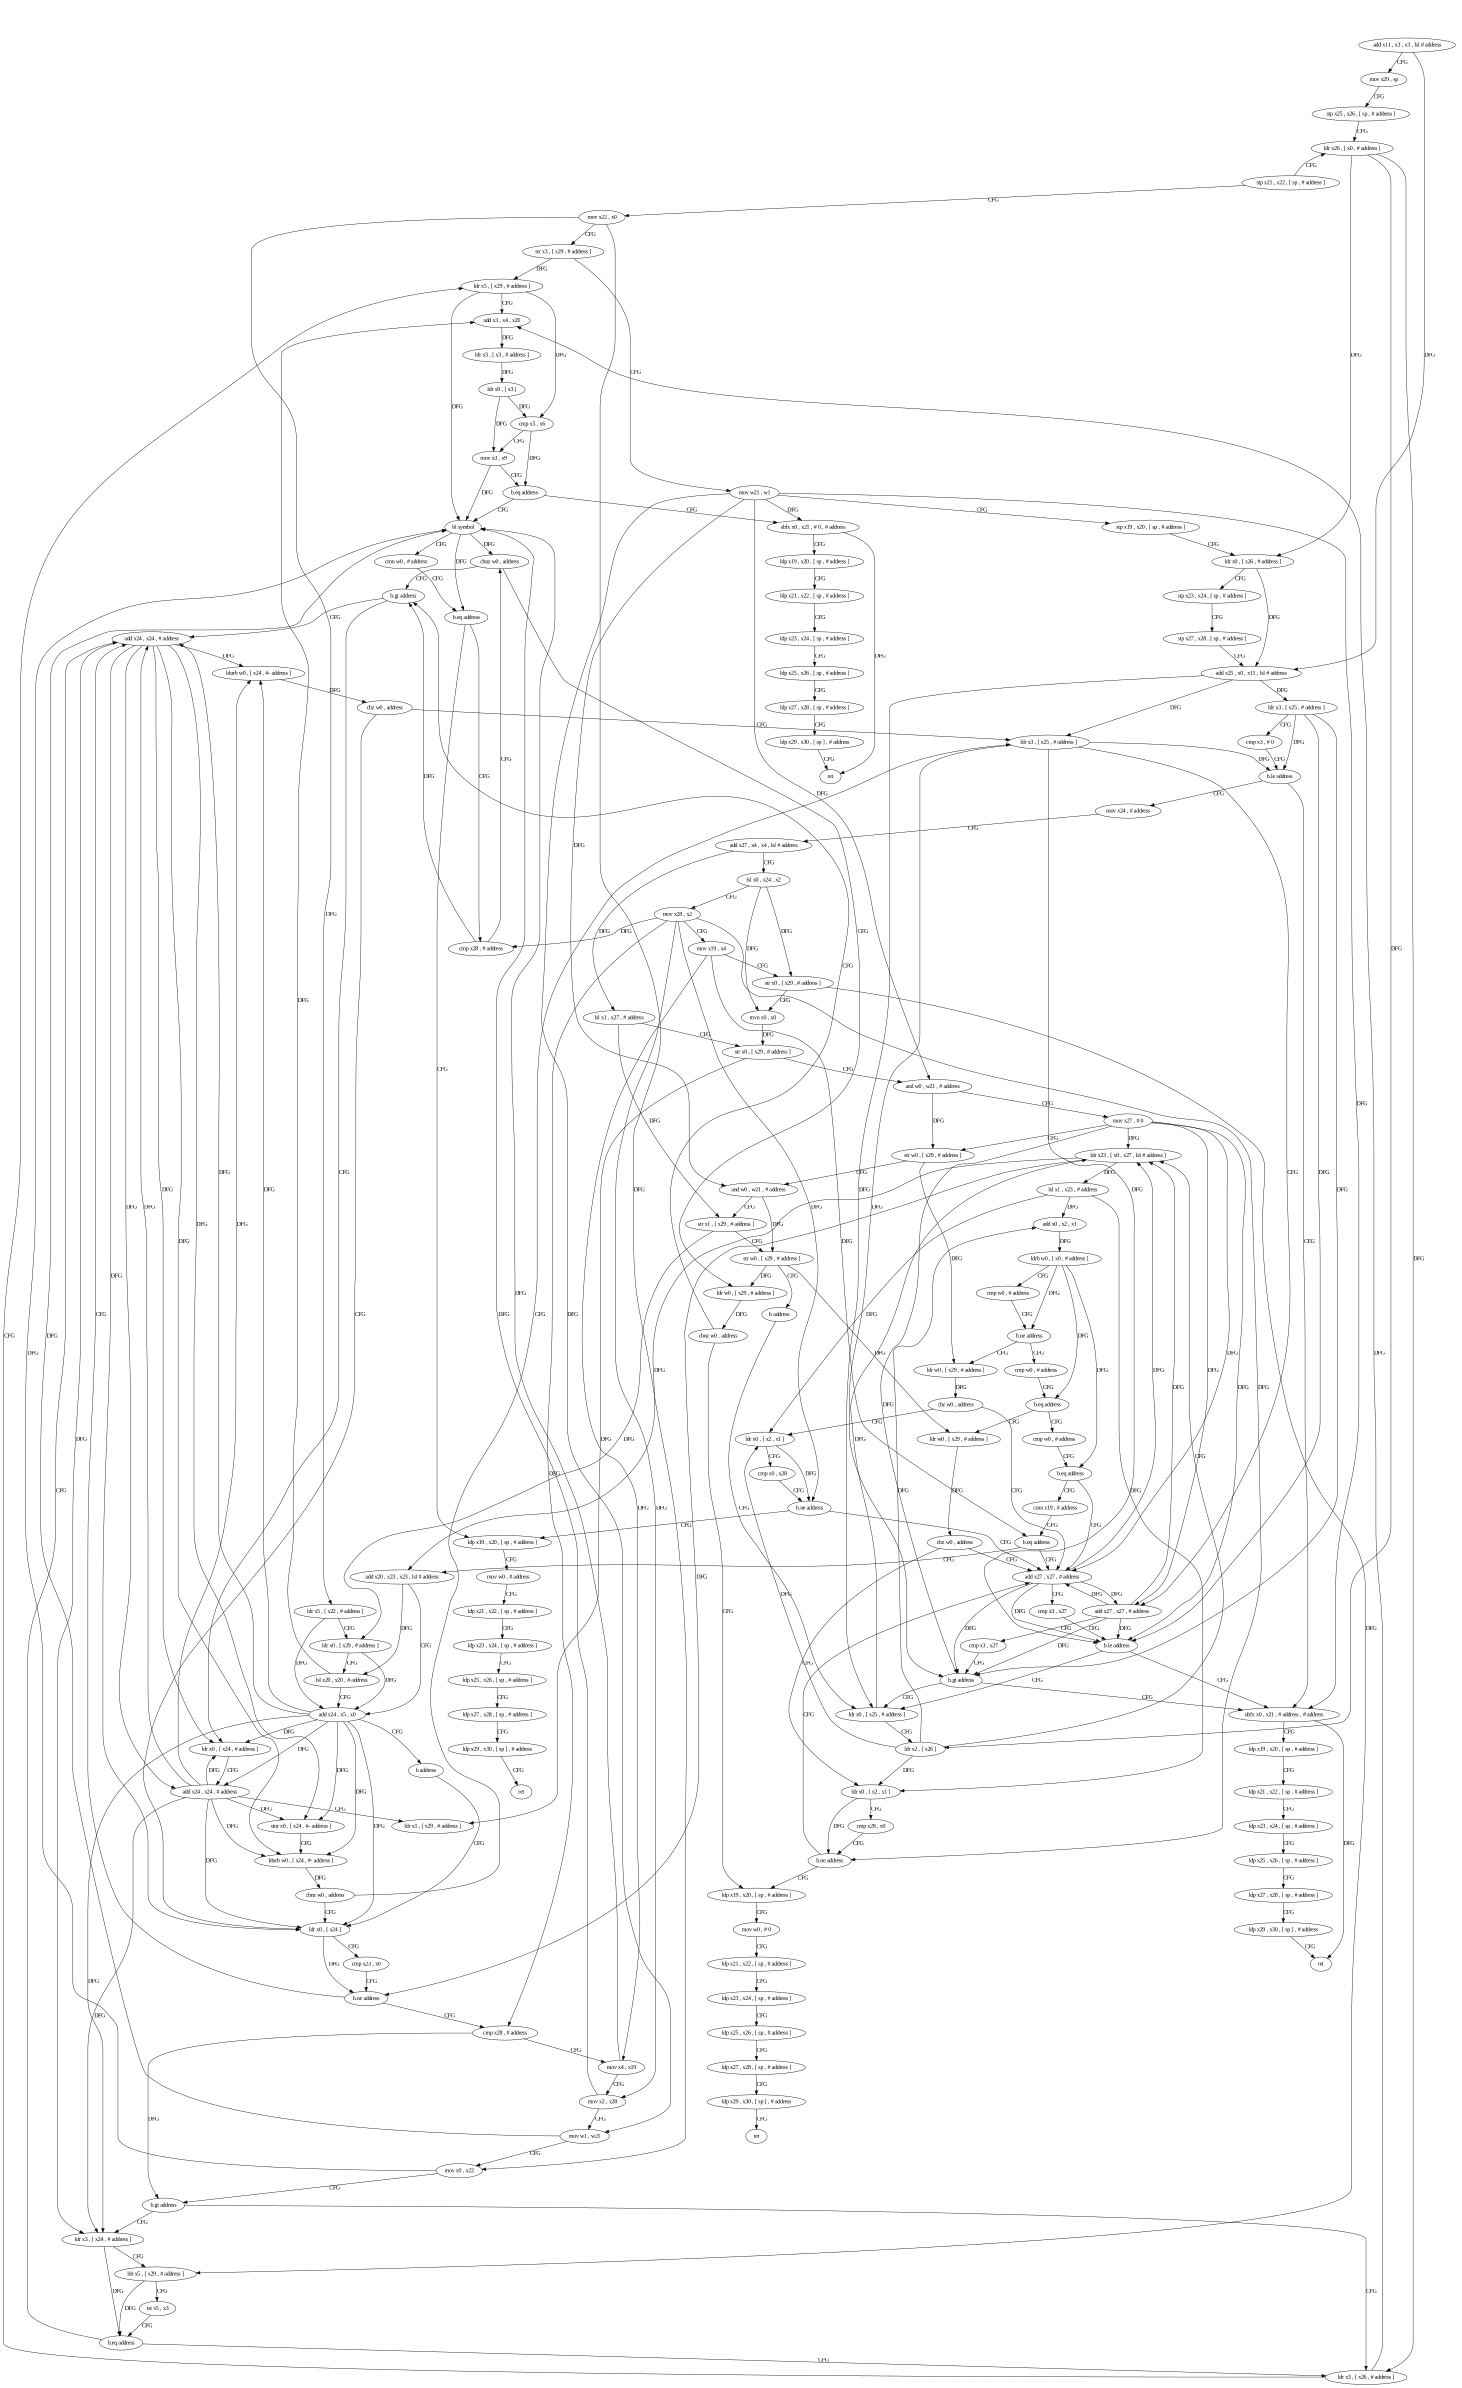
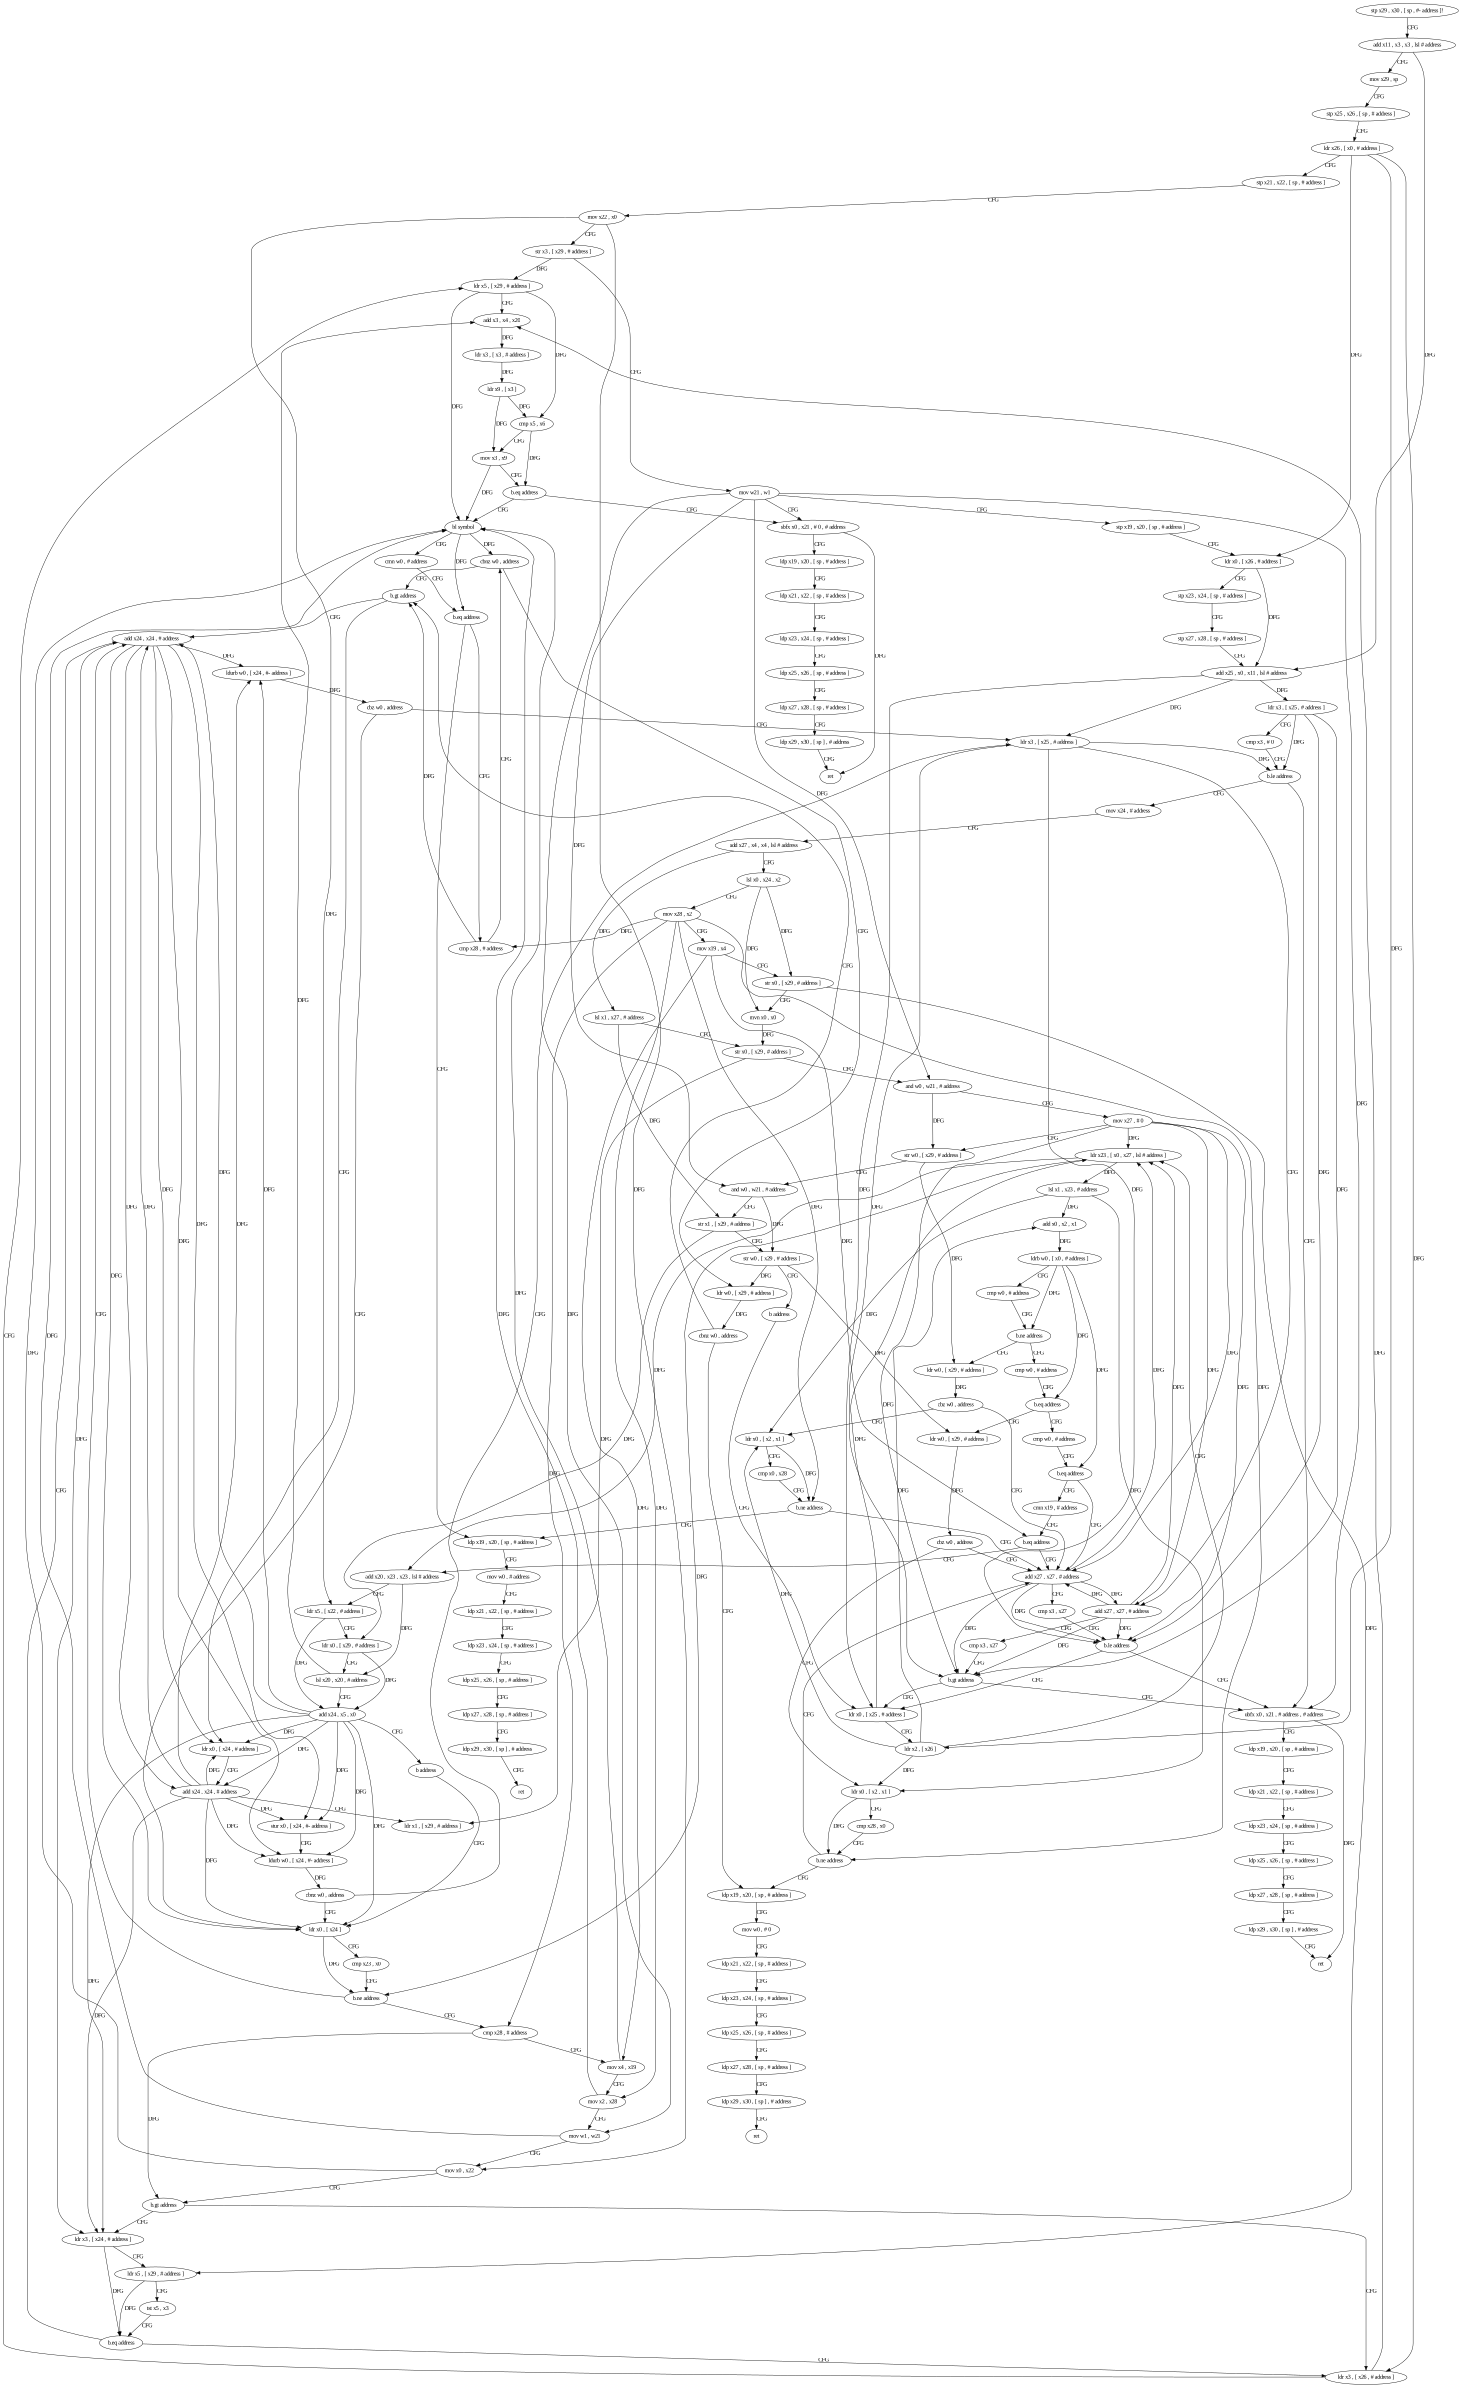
node "stp x29 , x30 , [ sp , #- address ]!": added
edge "stp x21 , x22 , [ sp , # address ]" -> "ldr x26 , [ x0 , # address ]": reversed
edge "mov w21 , w1" -> "sbfx x0 , x21 , # 0 , # address": label "DFG" -> "CFG"
edge "add x20 , x23 , x23 , lsl # address" -> "add x24 , x5 , x0": now "add x20 , x23 , x23 , lsl # address" -> "ldr x5 , [ x22 , # address ]"
